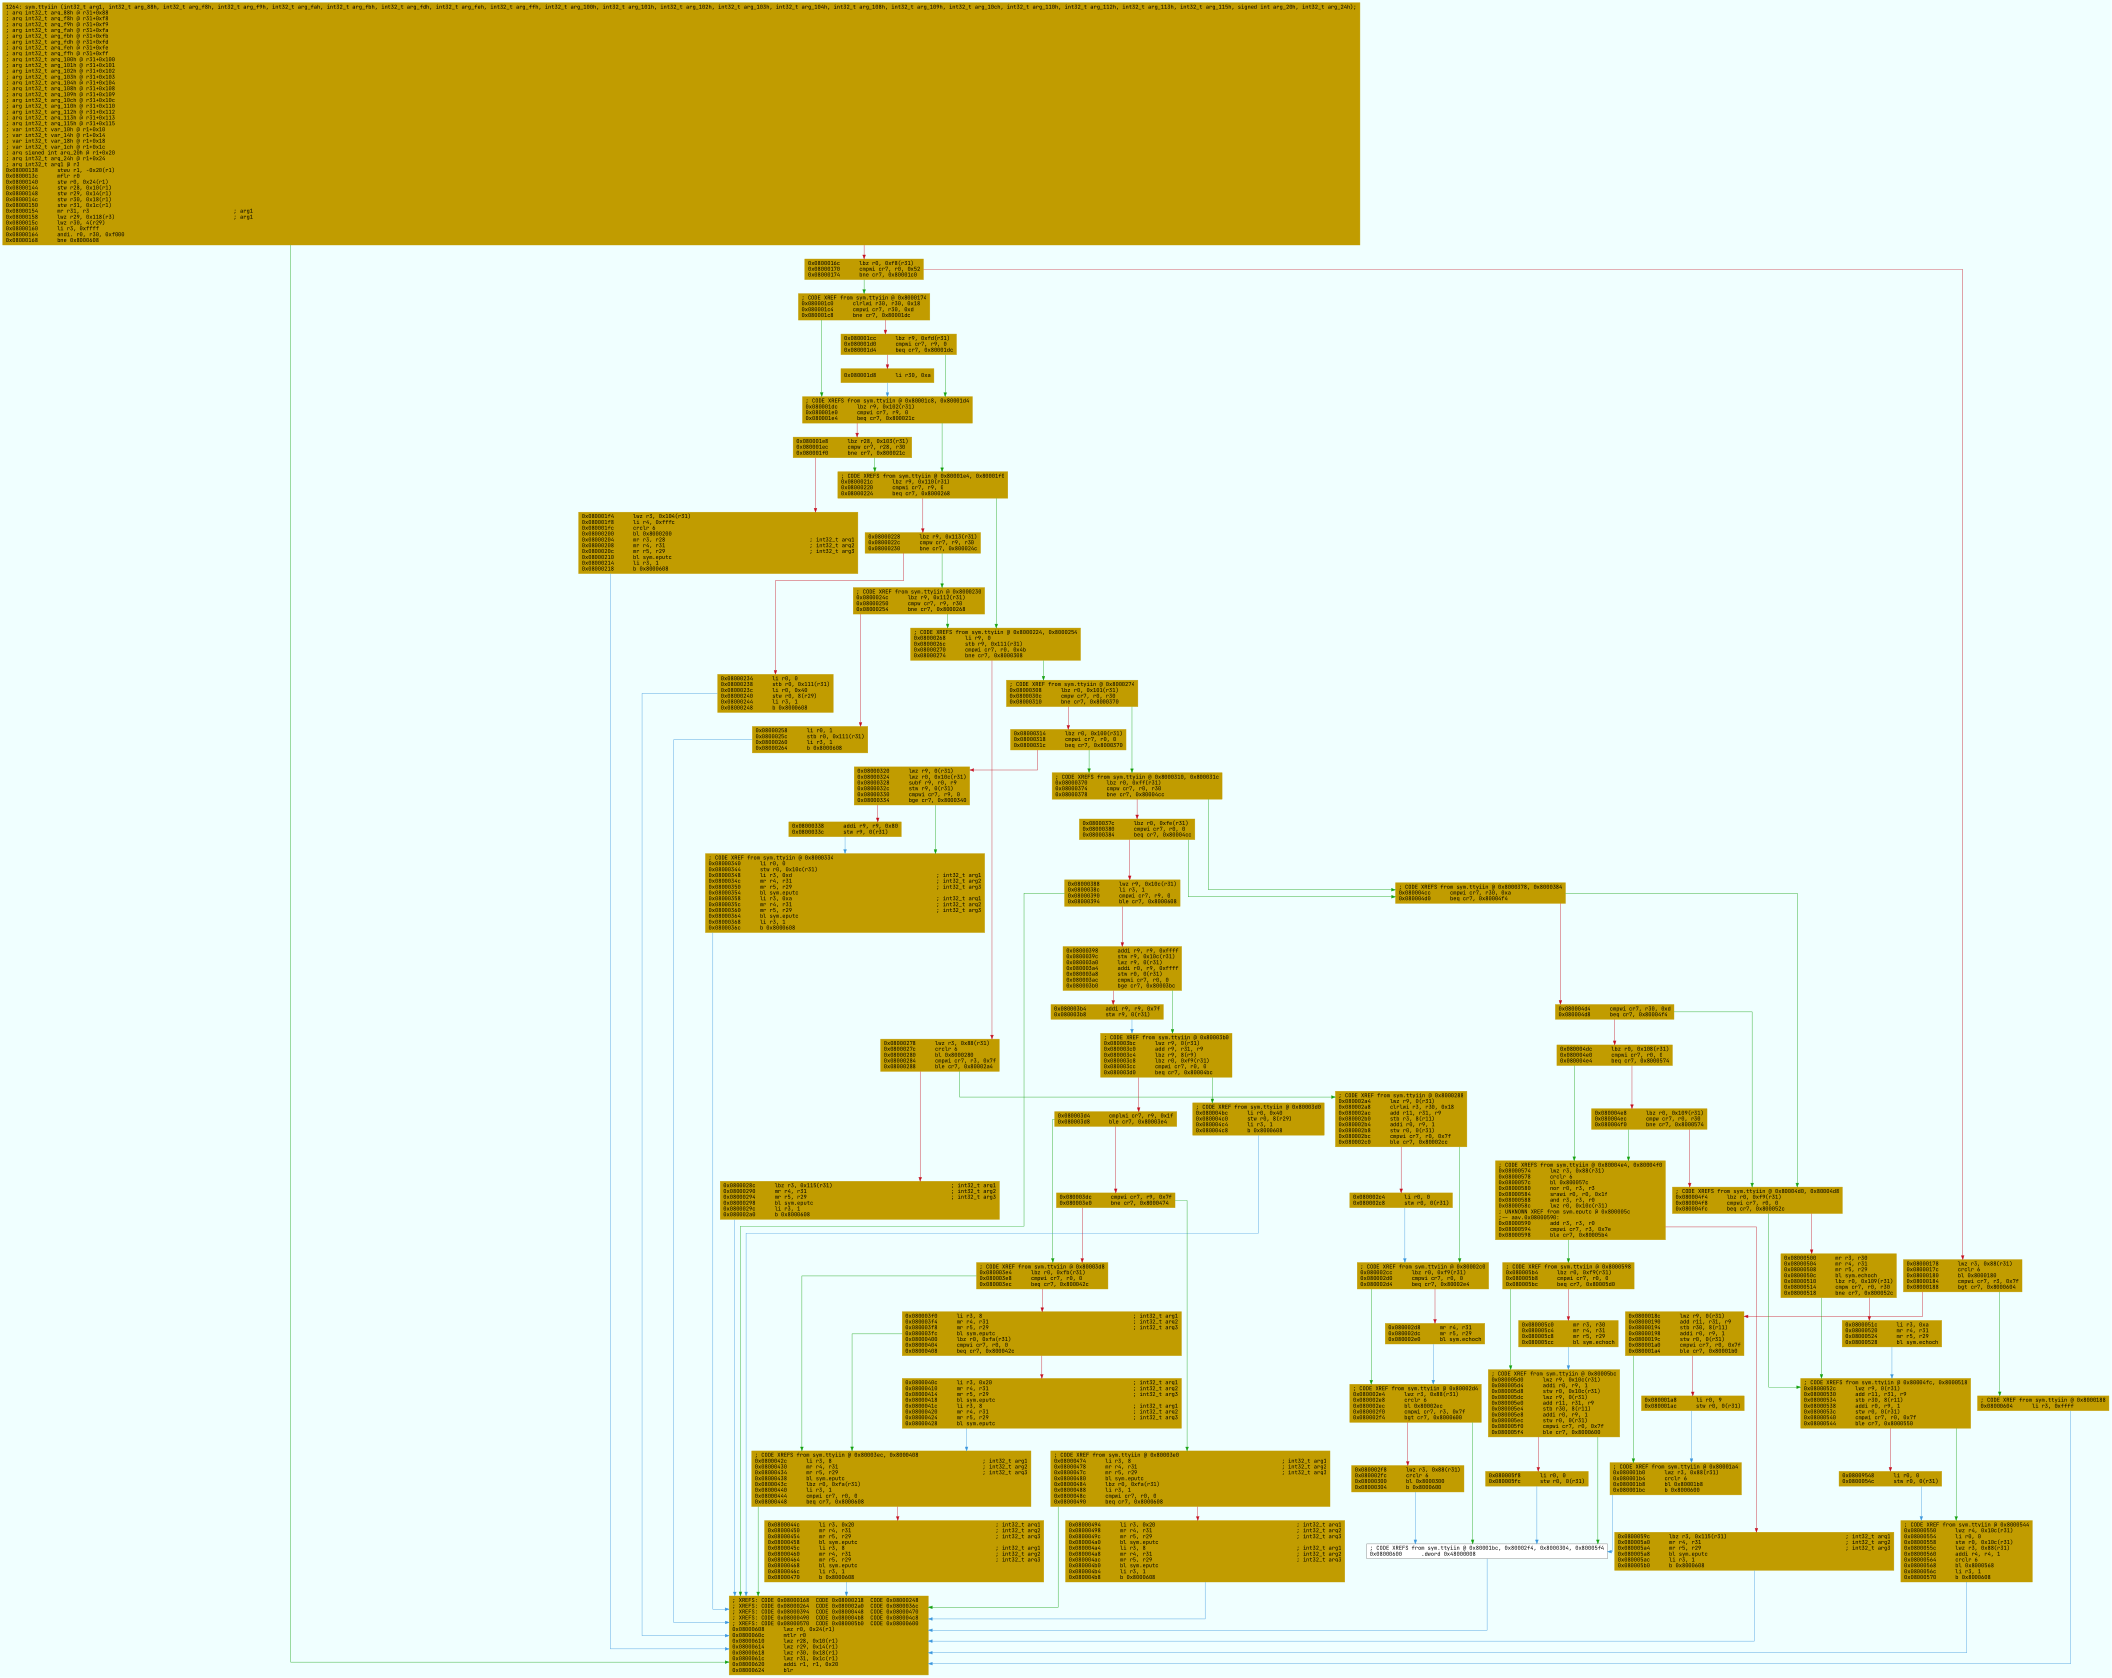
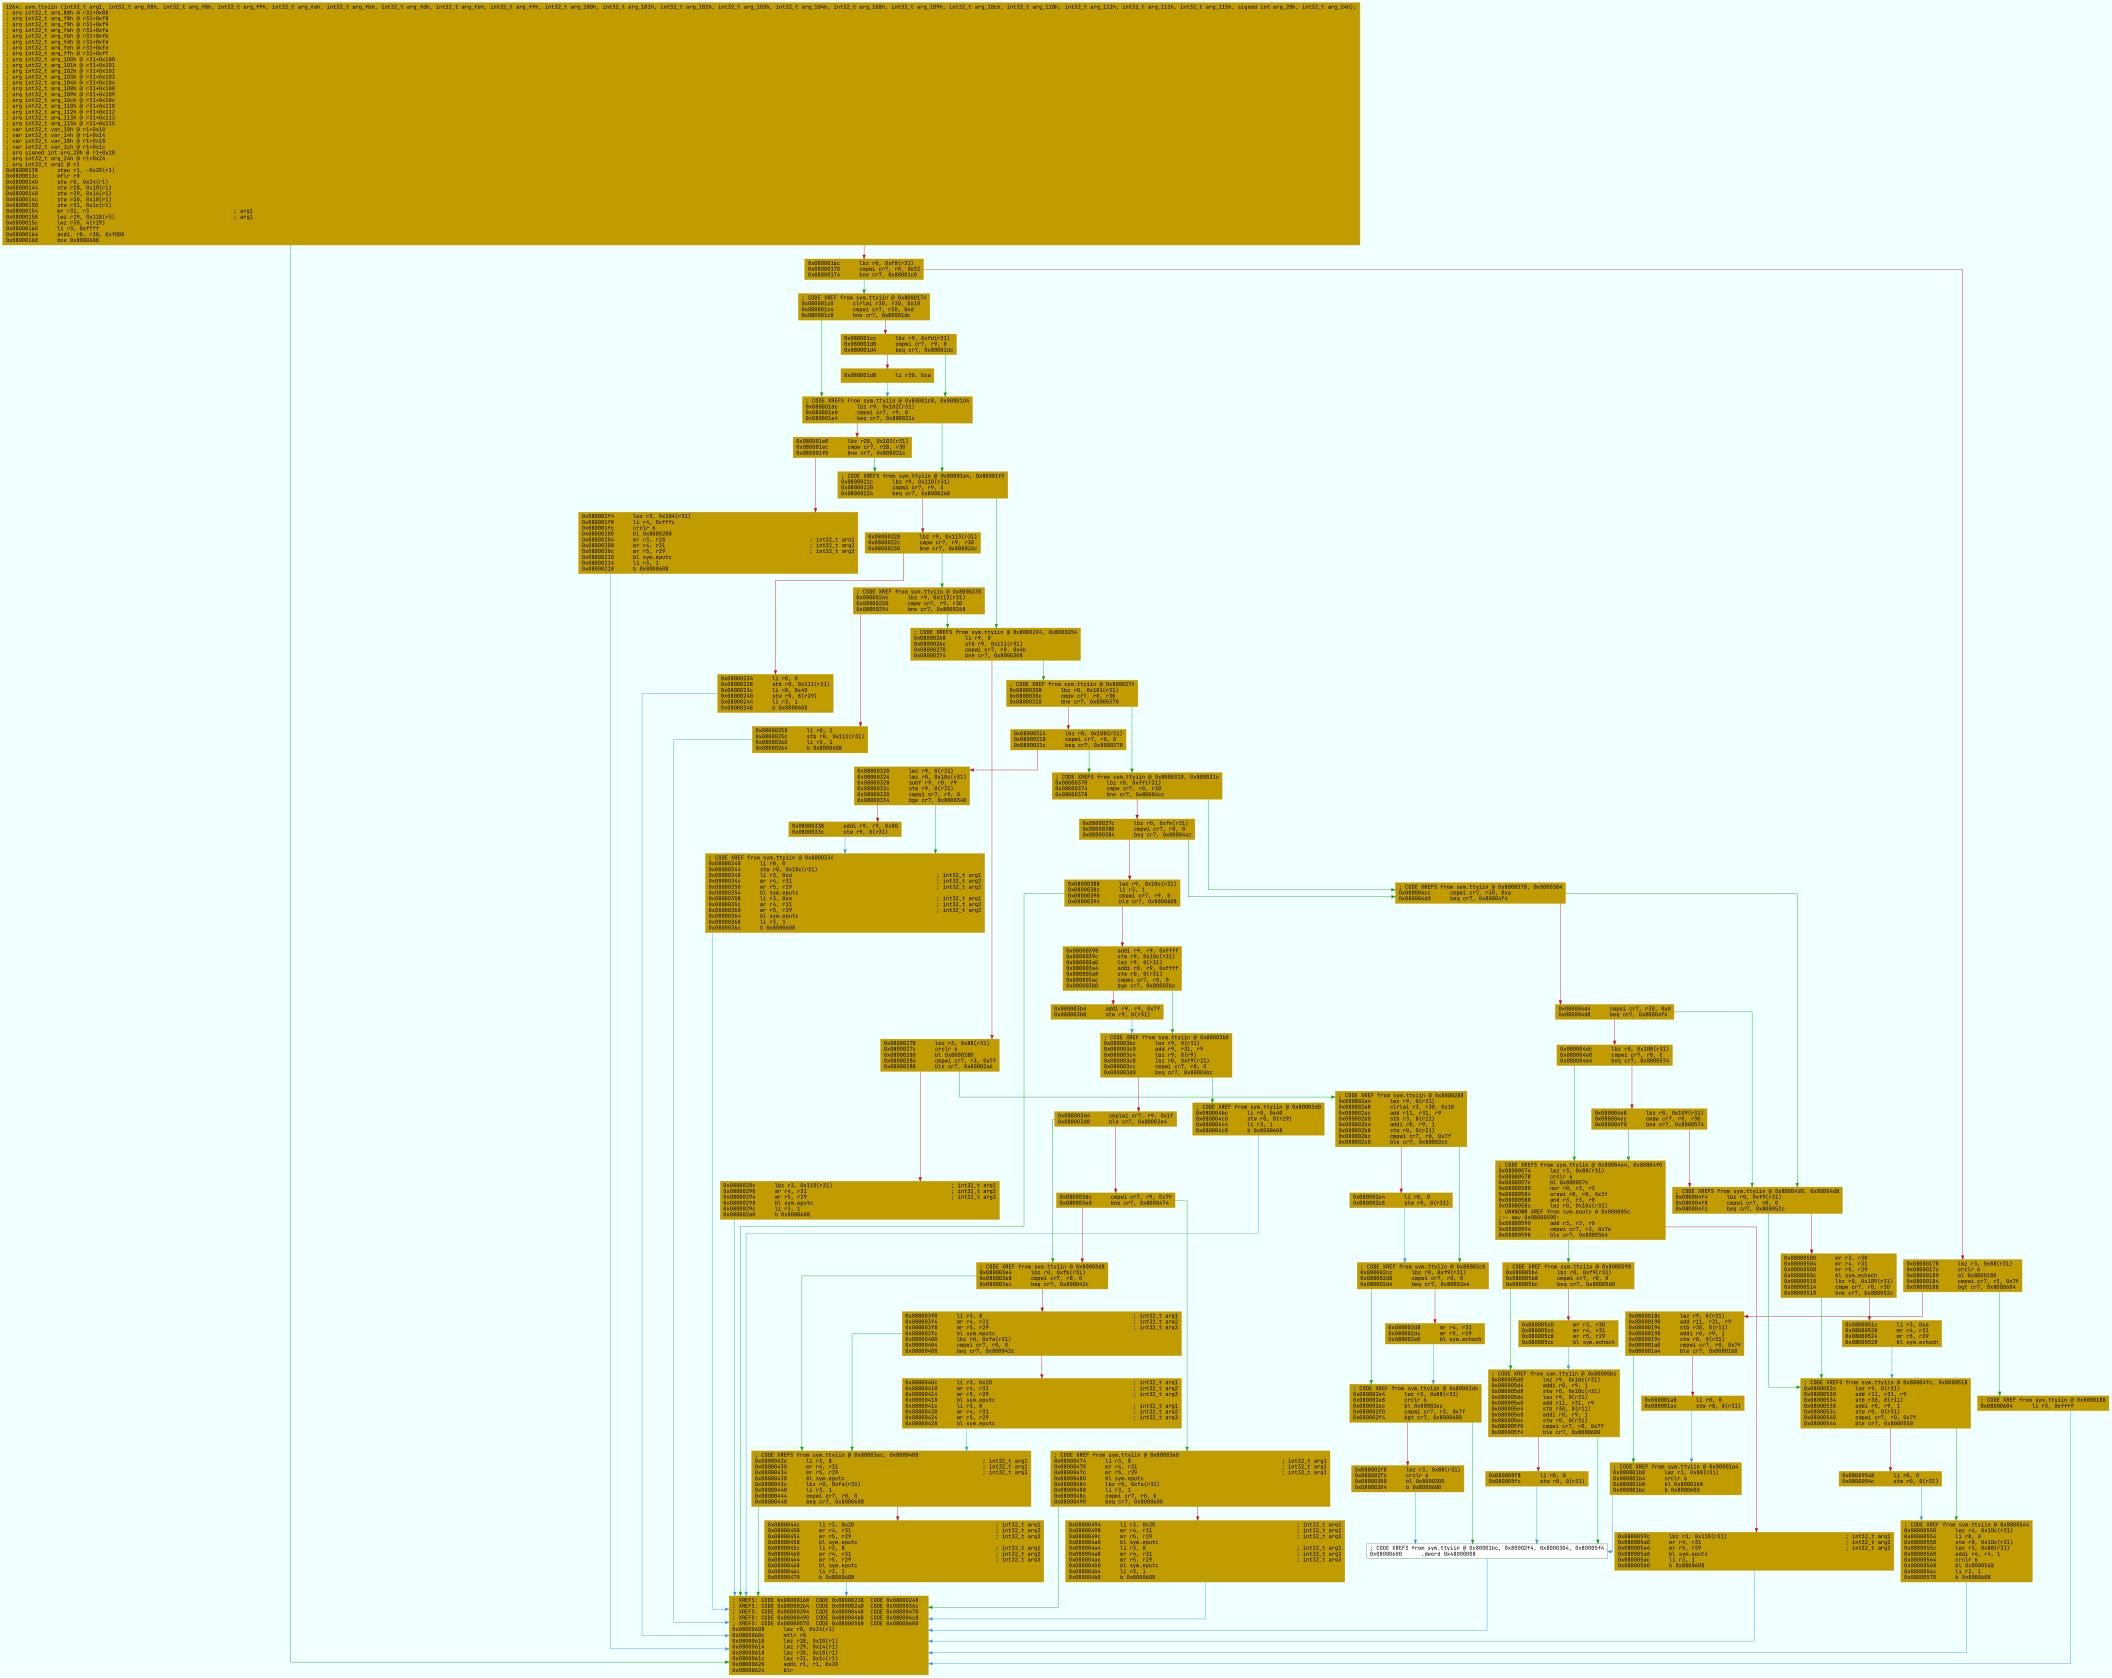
node "0x080001a8      li r0, 9 0x080001ac      stw r0, 0(r31)": label "0x080001a8      li r0, 9 0x080001ac      stw r0, 0(r31)" -> "0x080001a8      li r0, 0 0x080001ac      stw r0, 0(r31)"
